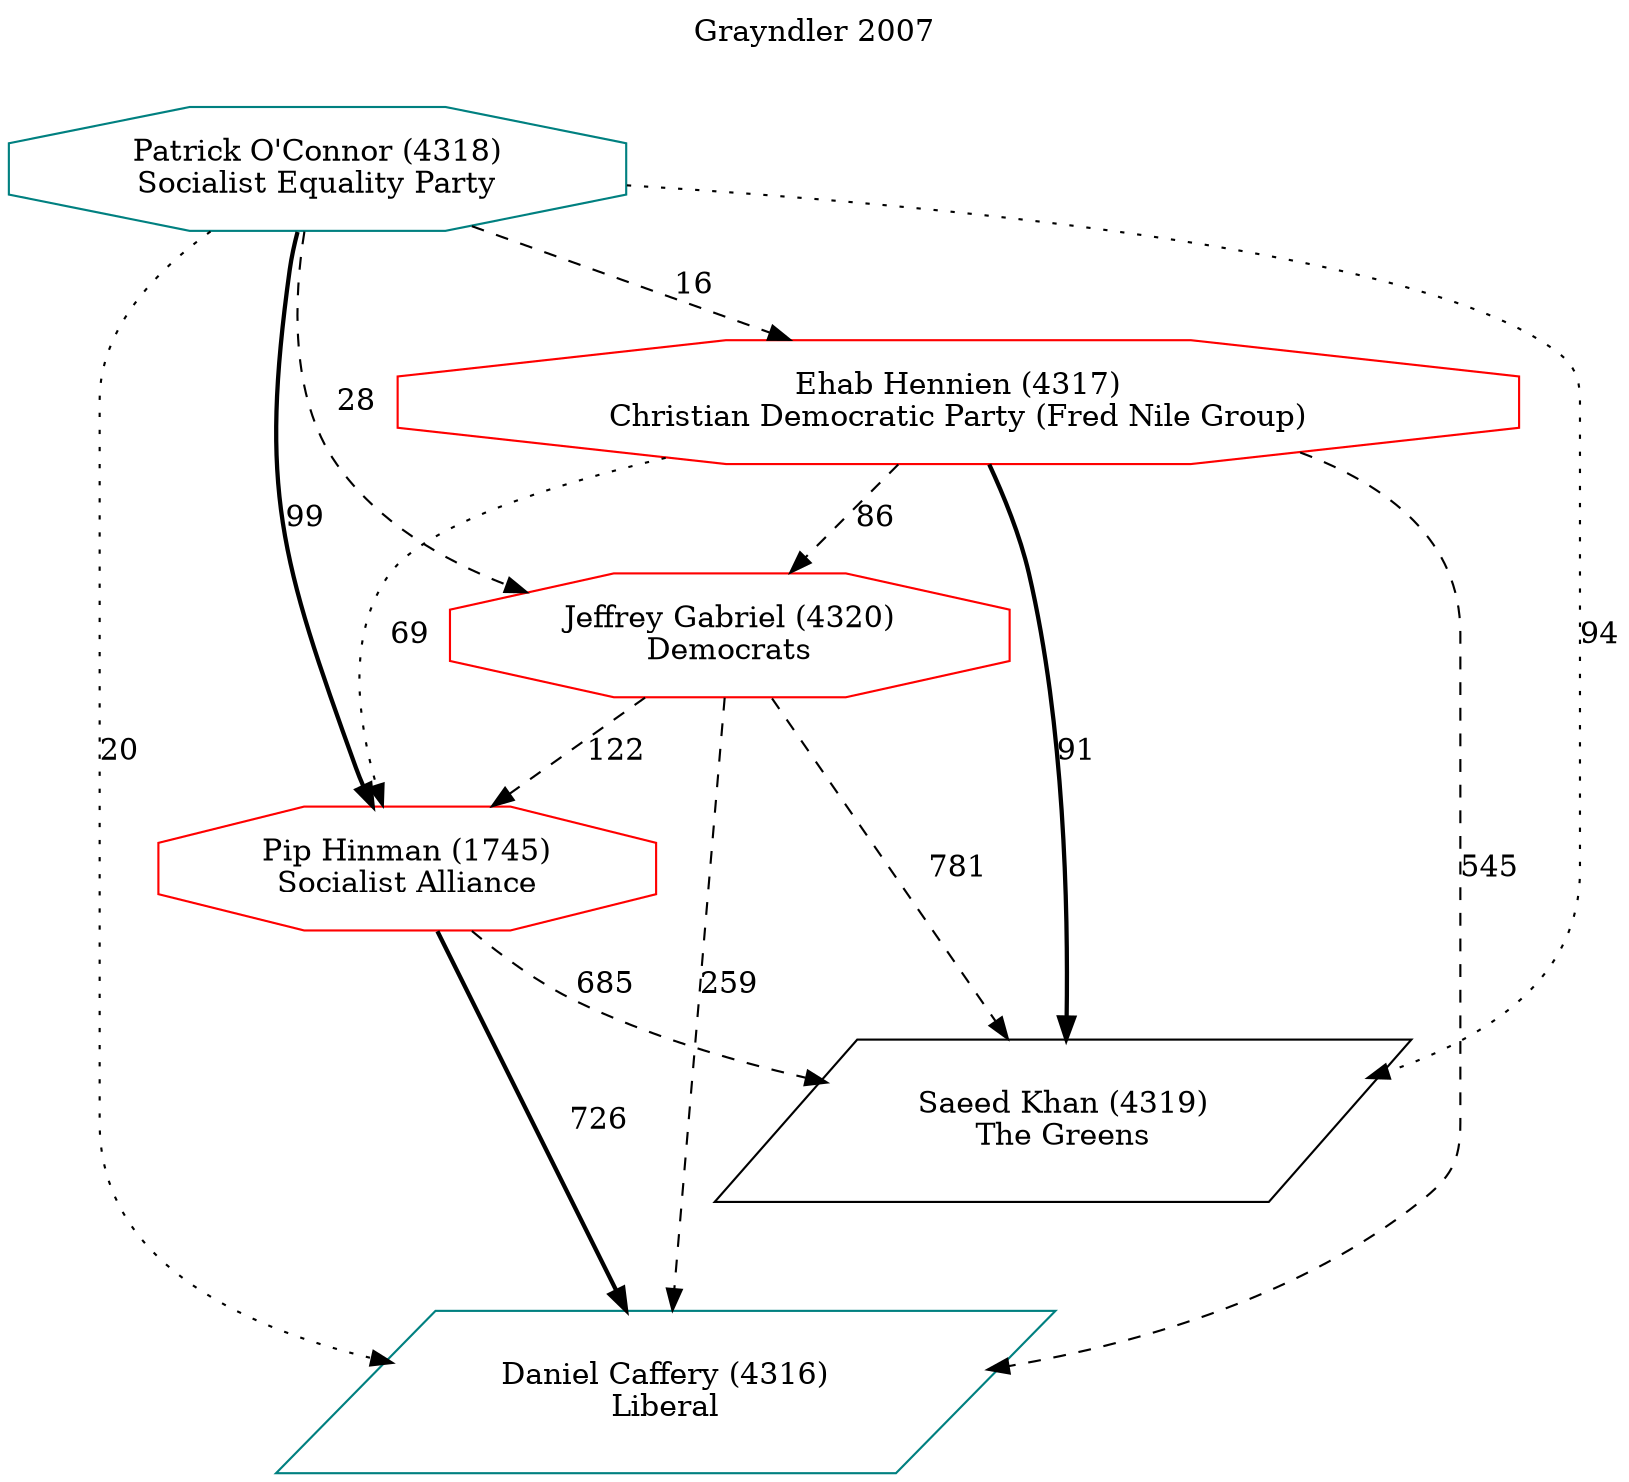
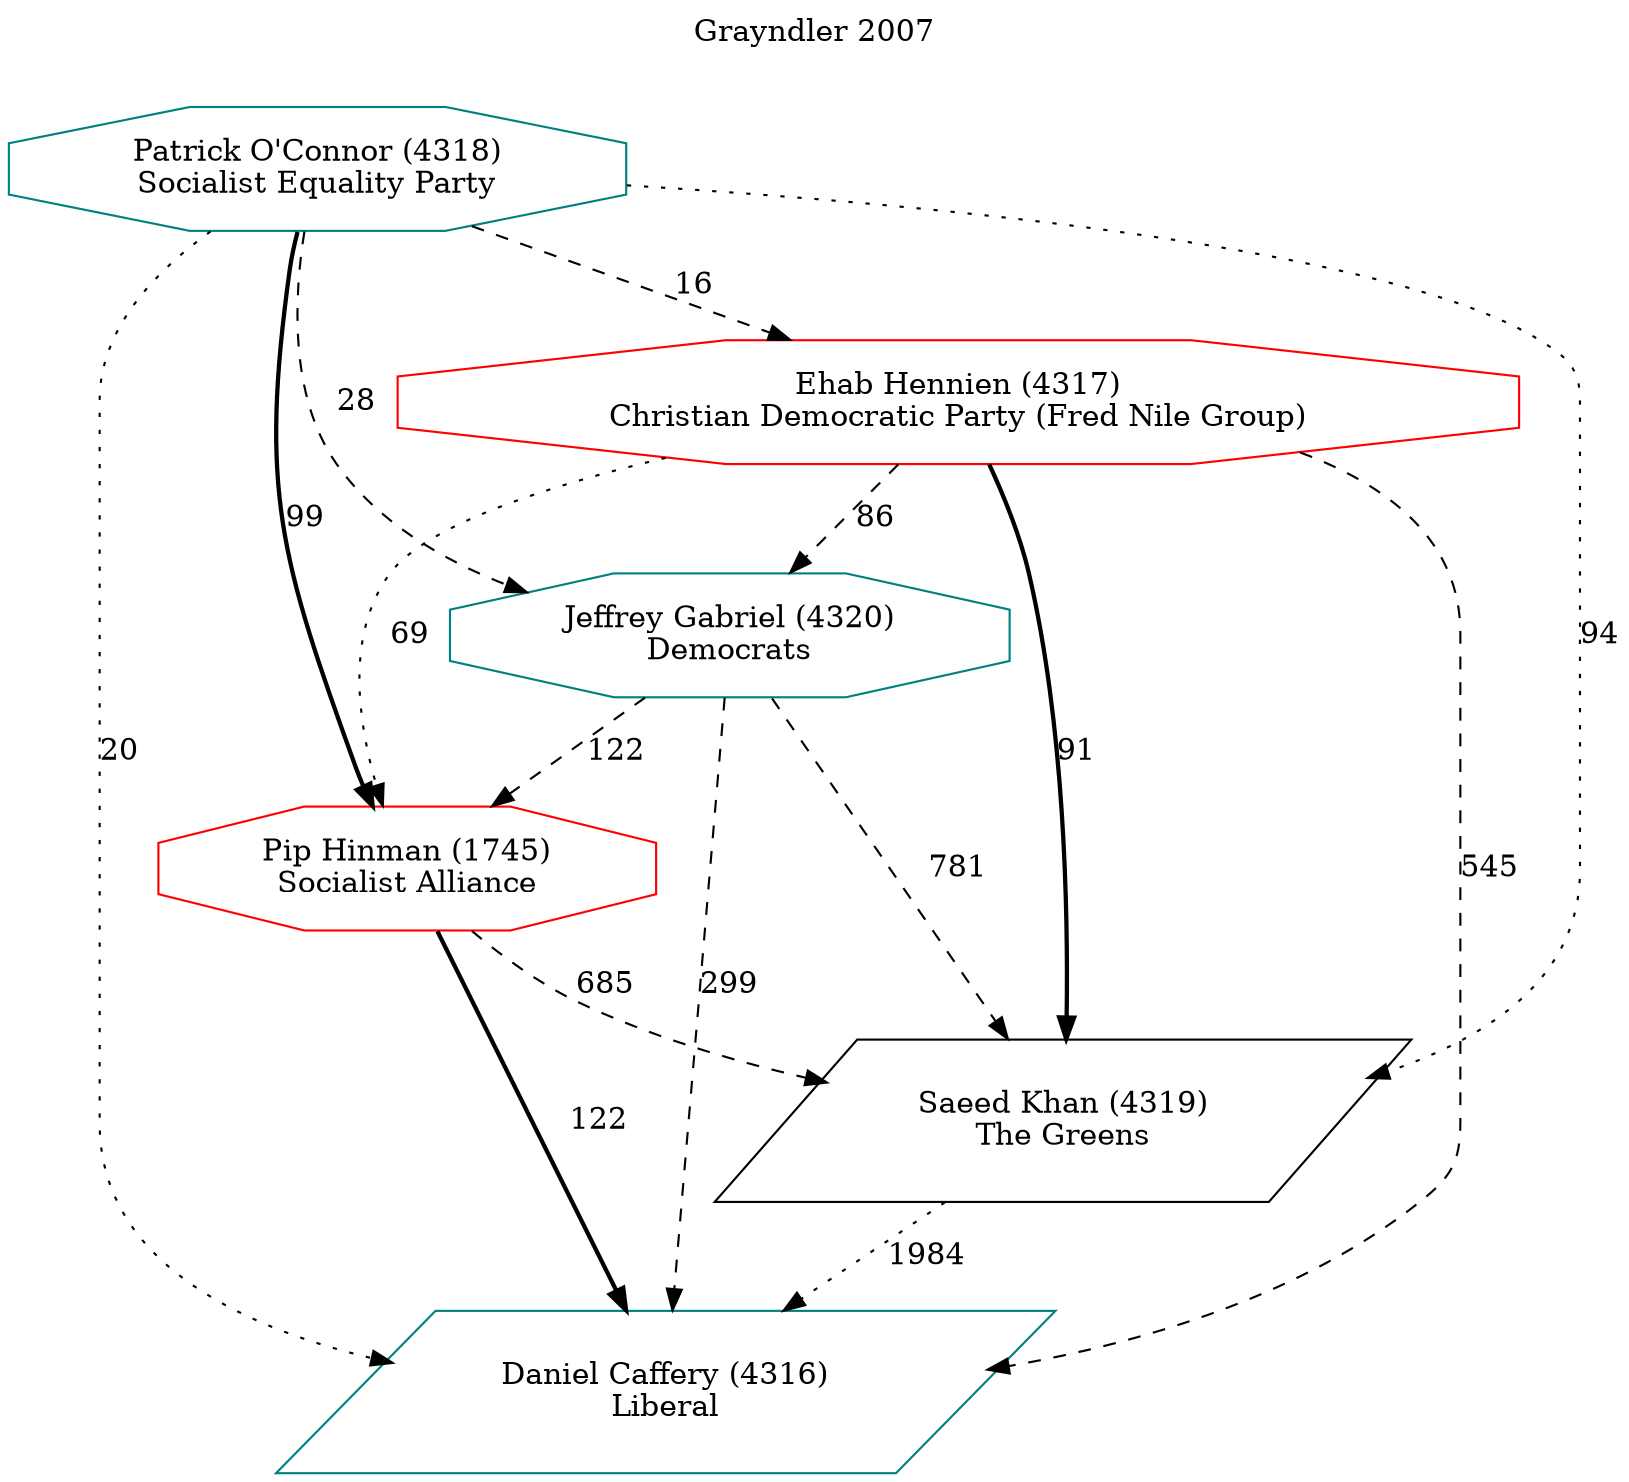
node "Jeffrey Gabriel (4320) Democrats": color red -> teal
edge "Jeffrey Gabriel (4320) Democrats" -> "Daniel Caffery (4316) Liberal": label "259" -> "299"
edge "Pip Hinman (1745) Socialist Alliance" -> "Daniel Caffery (4316) Liberal": label "726" -> "122"
edge "Saeed Khan (4319) The Greens" -> "Daniel Caffery (4316) Liberal": added, label "1984"
